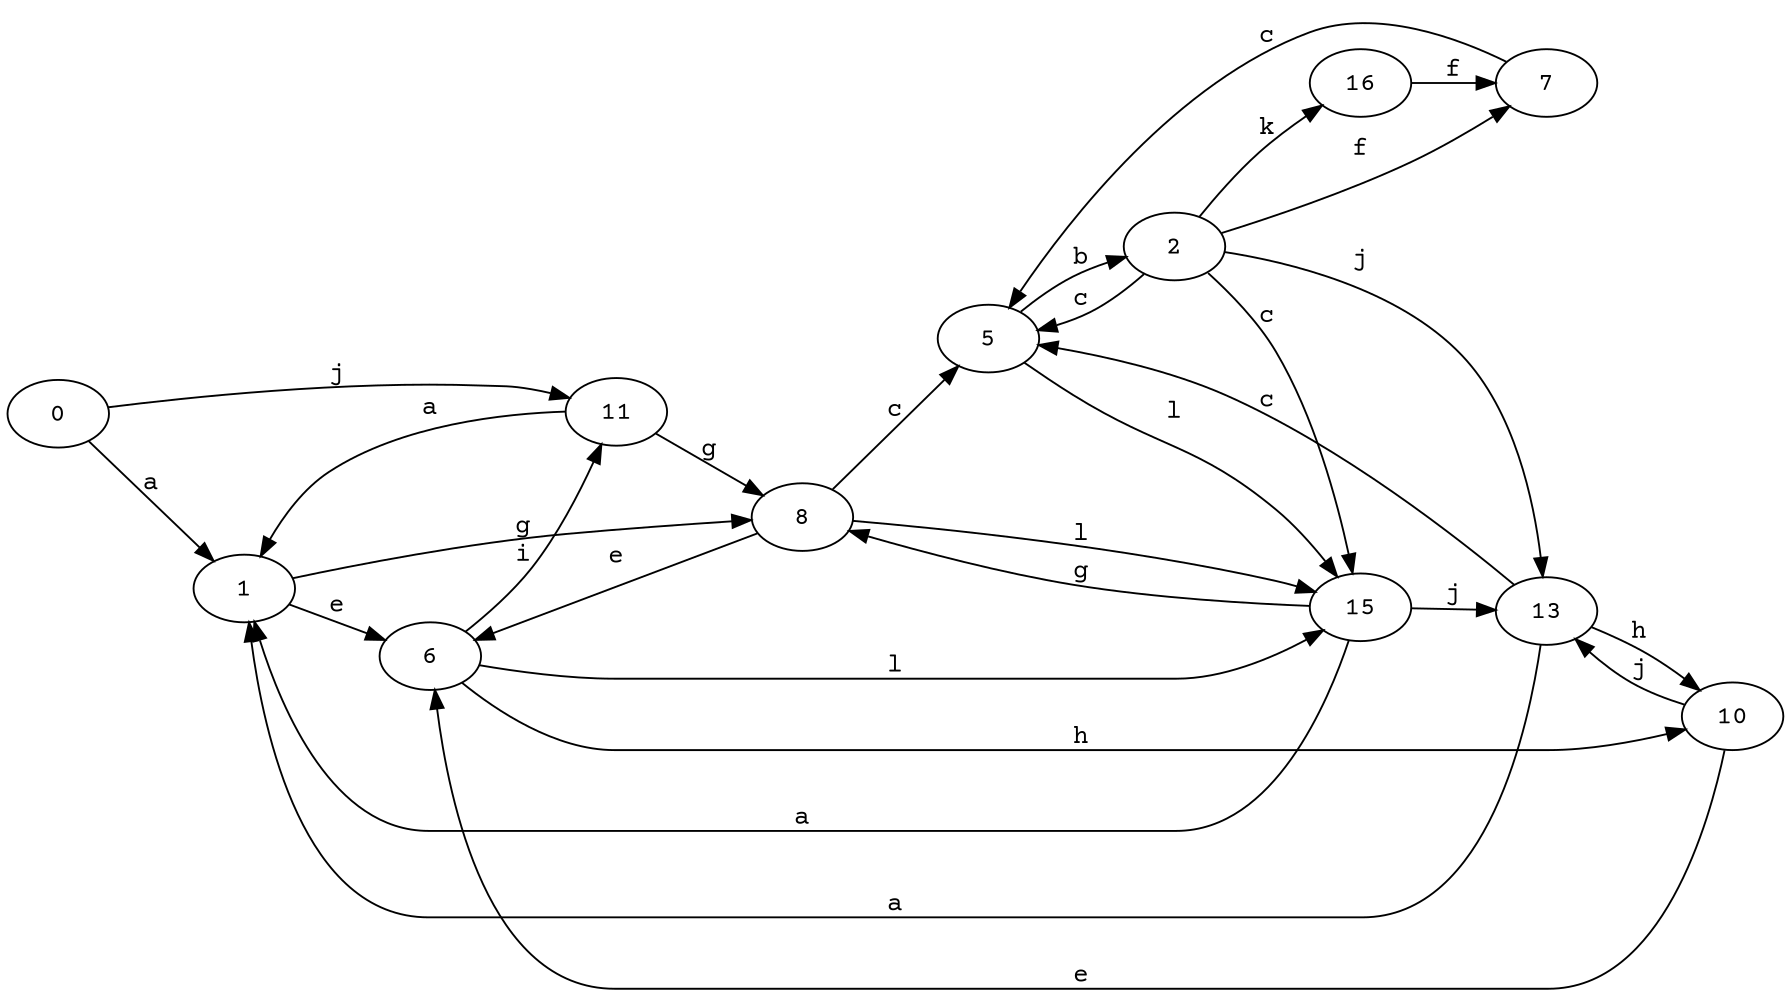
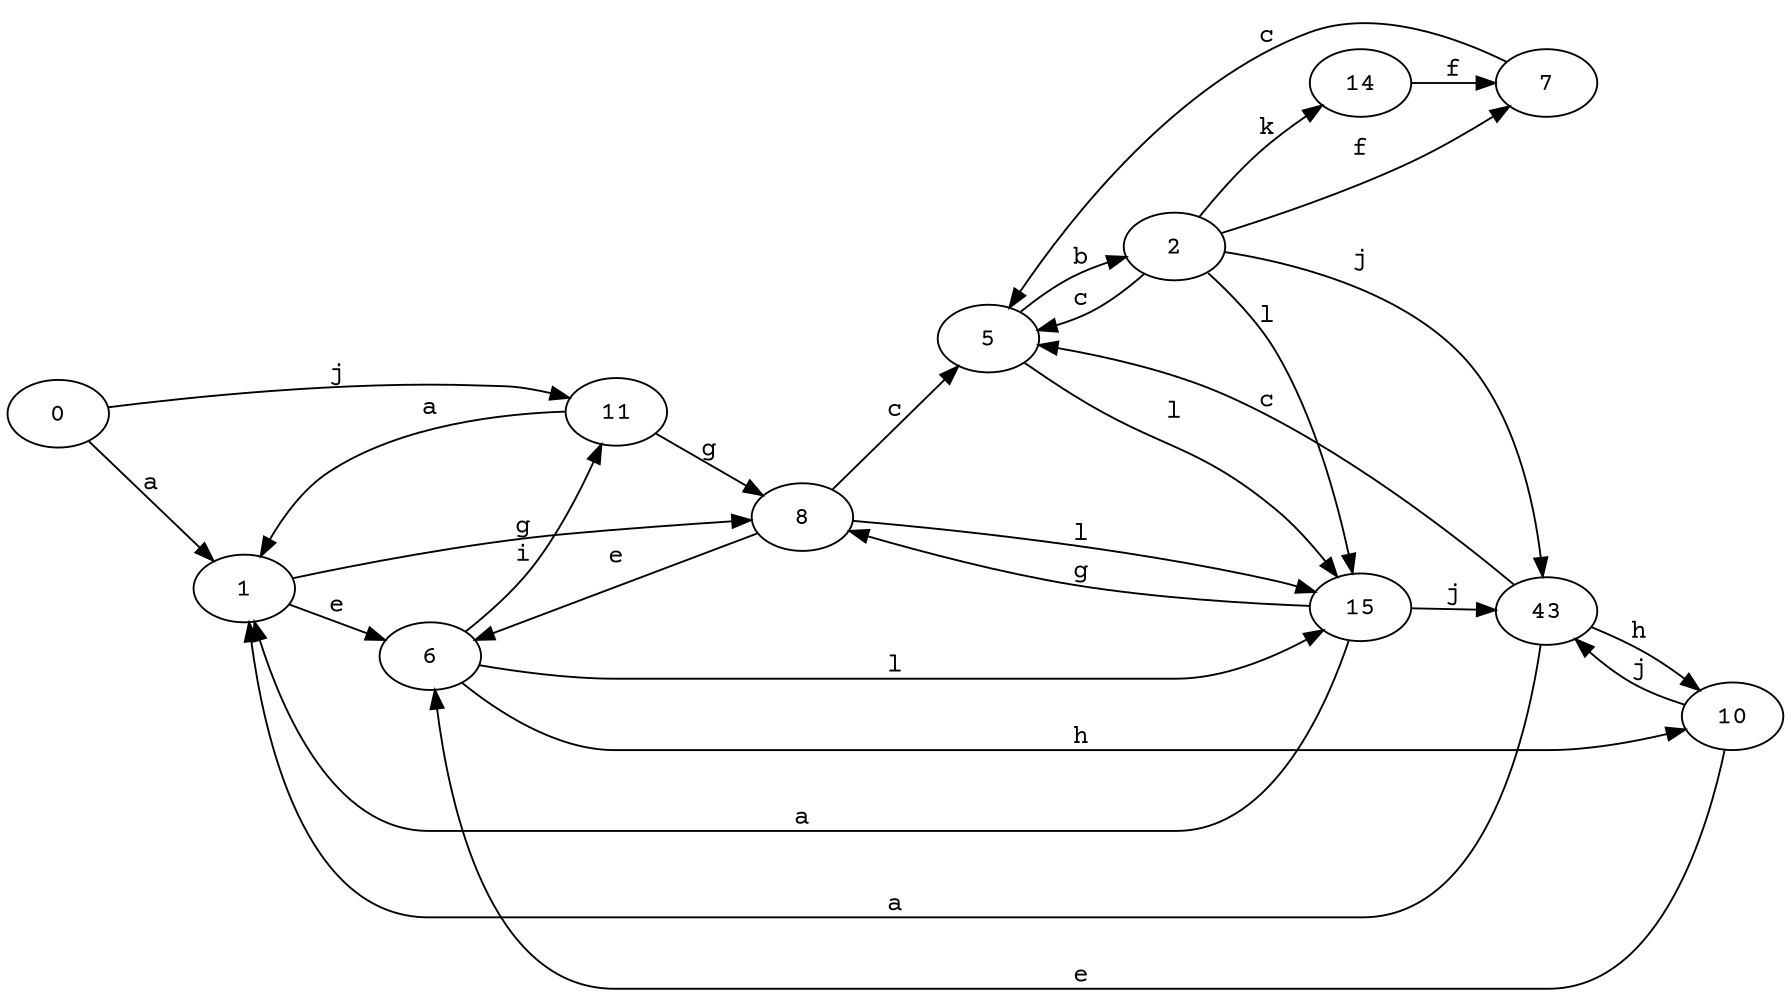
node "16": label "16" -> "14"
edge "2" -> "15": label "c" -> "l"
node "13": label "13" -> "43"
